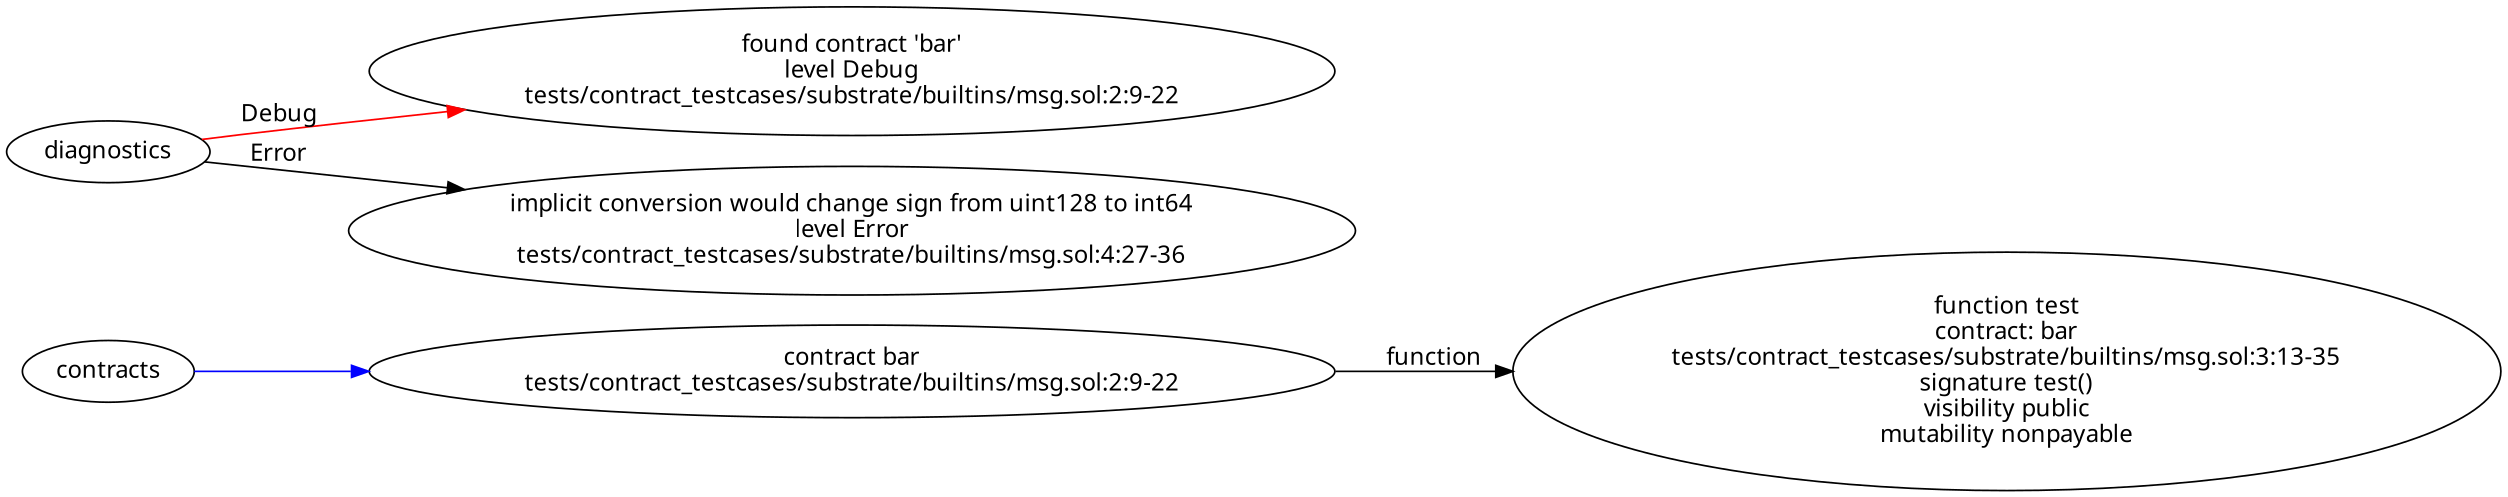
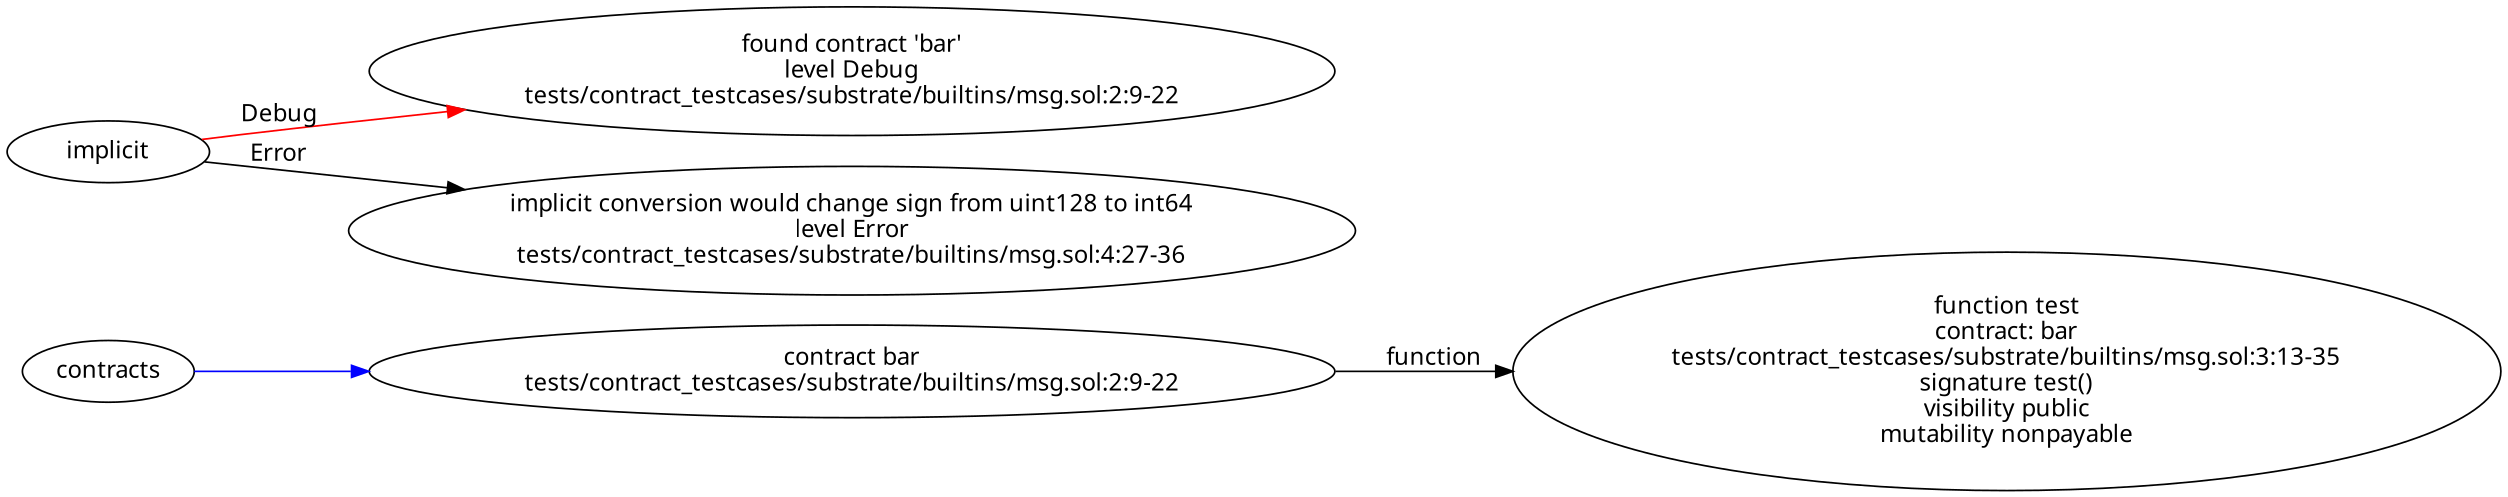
node "diagnostics": label "diagnostics" -> "implicit"
